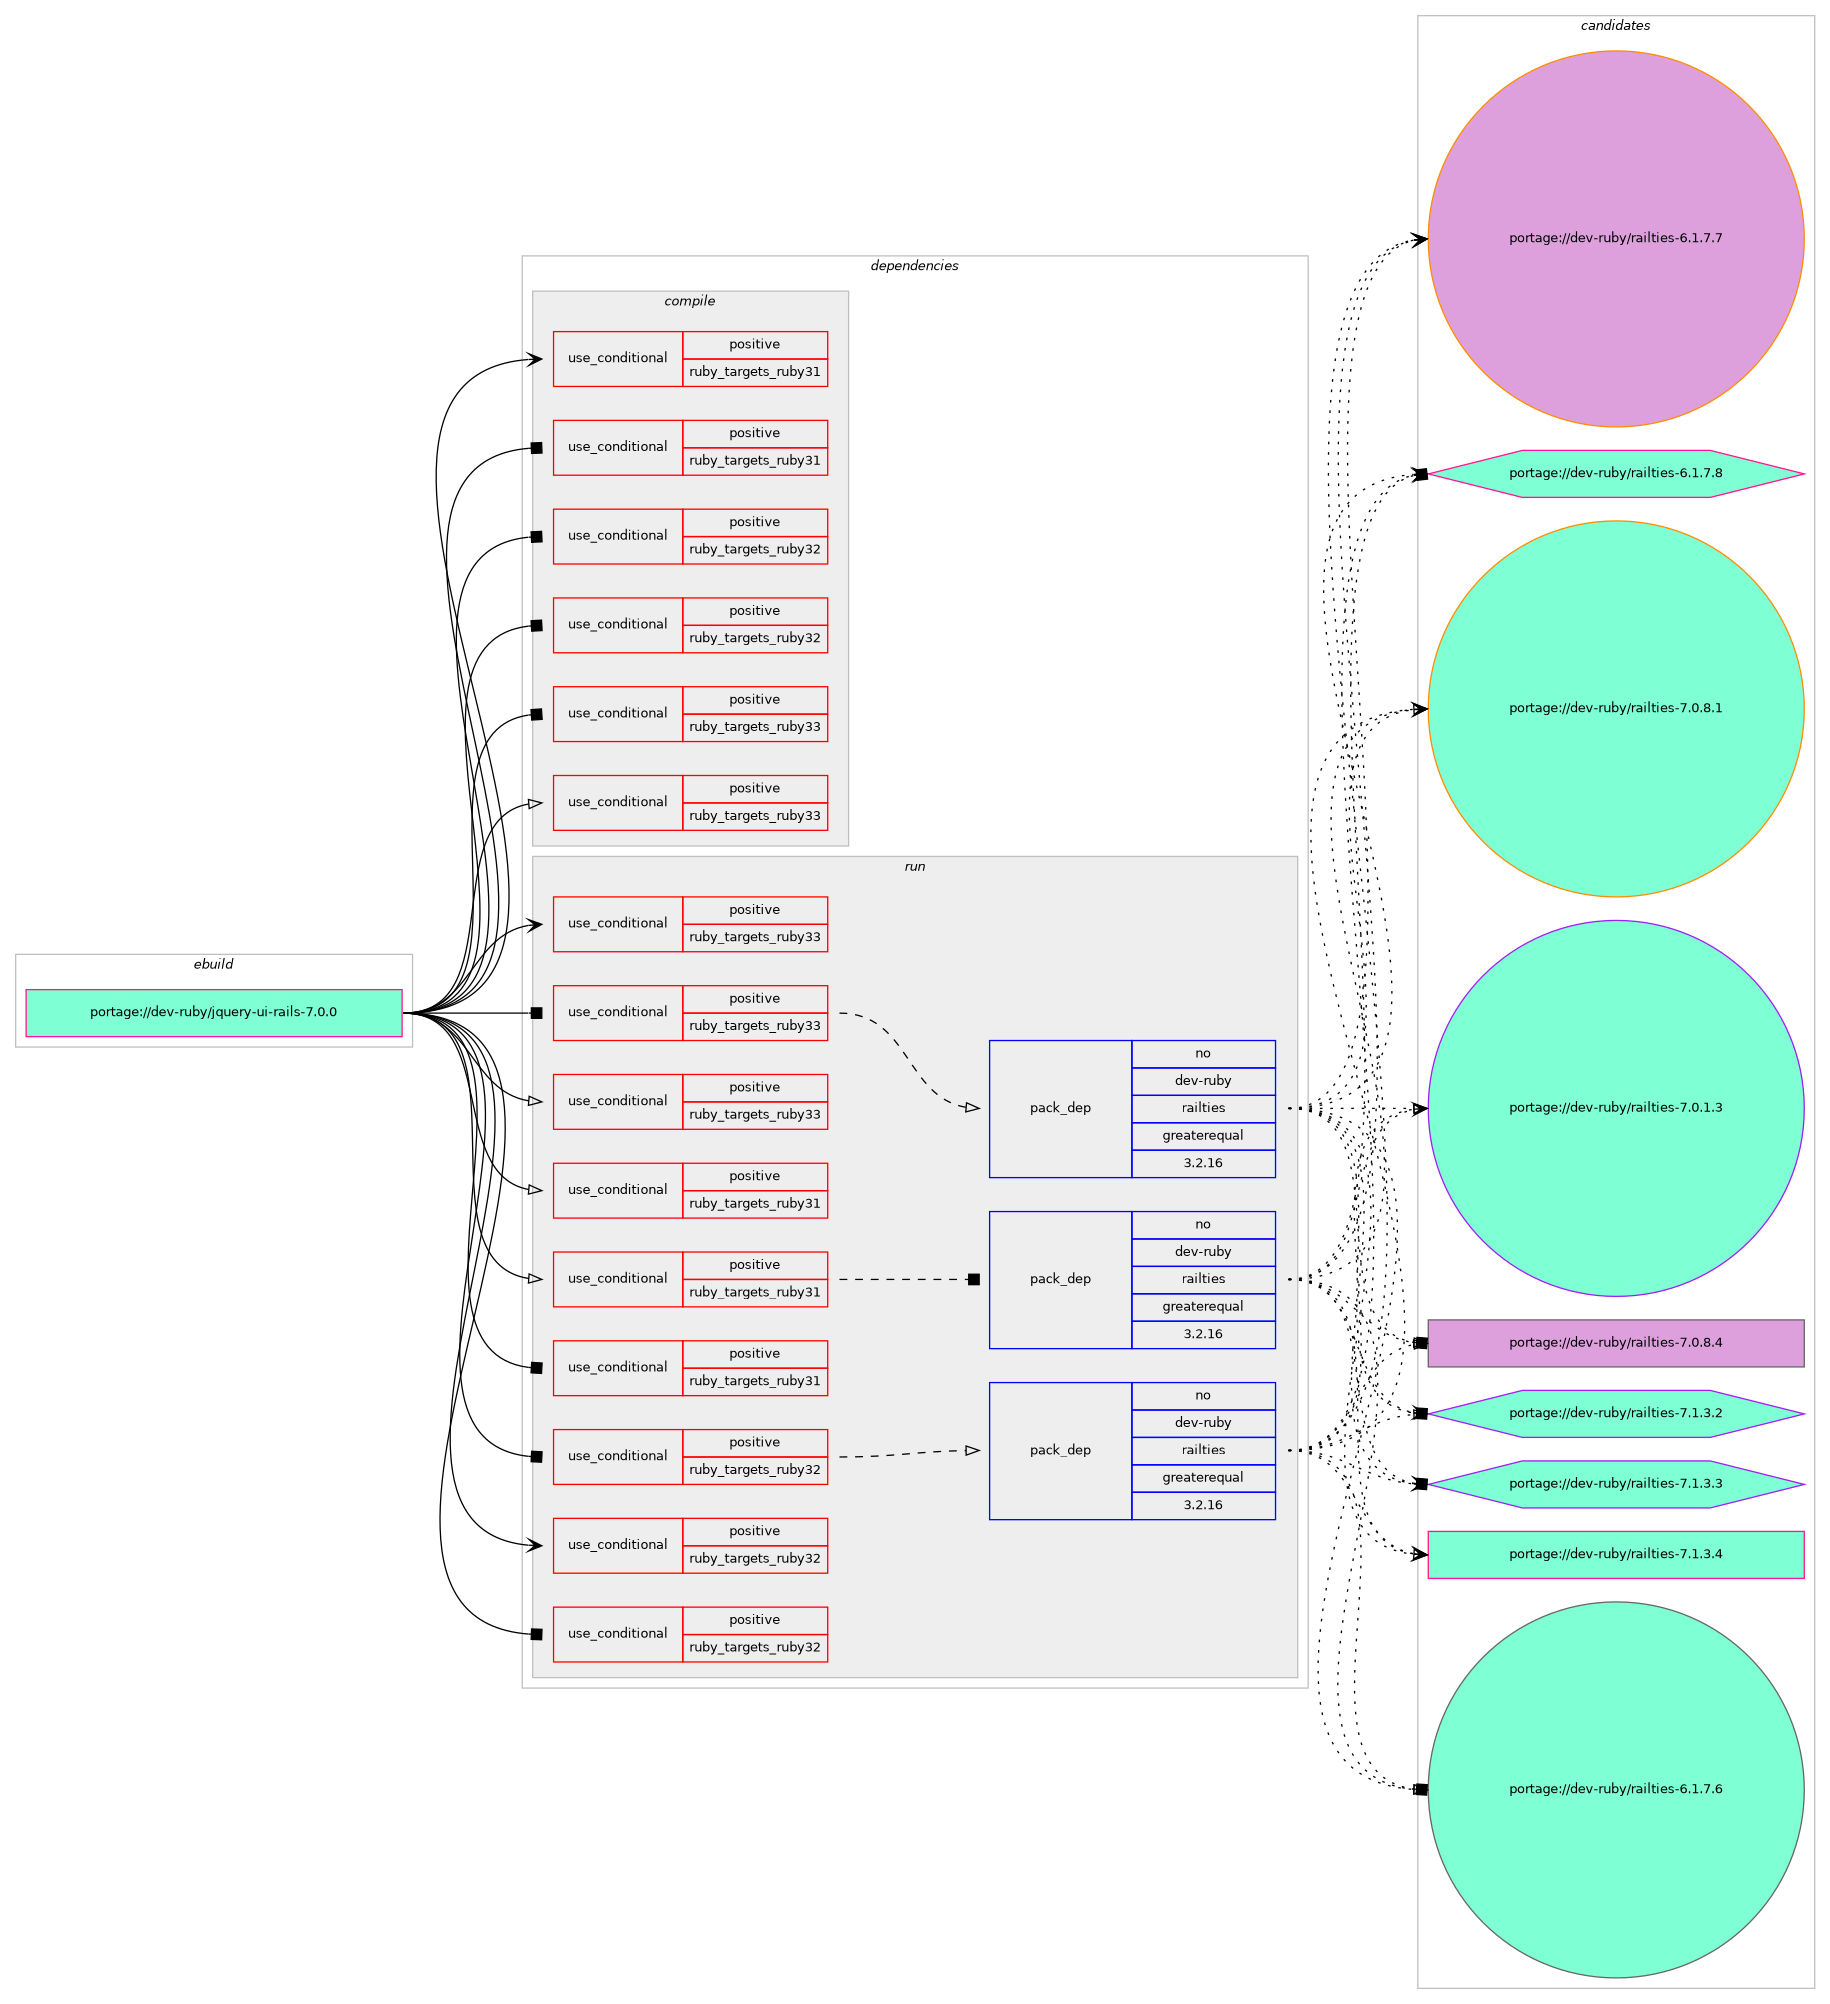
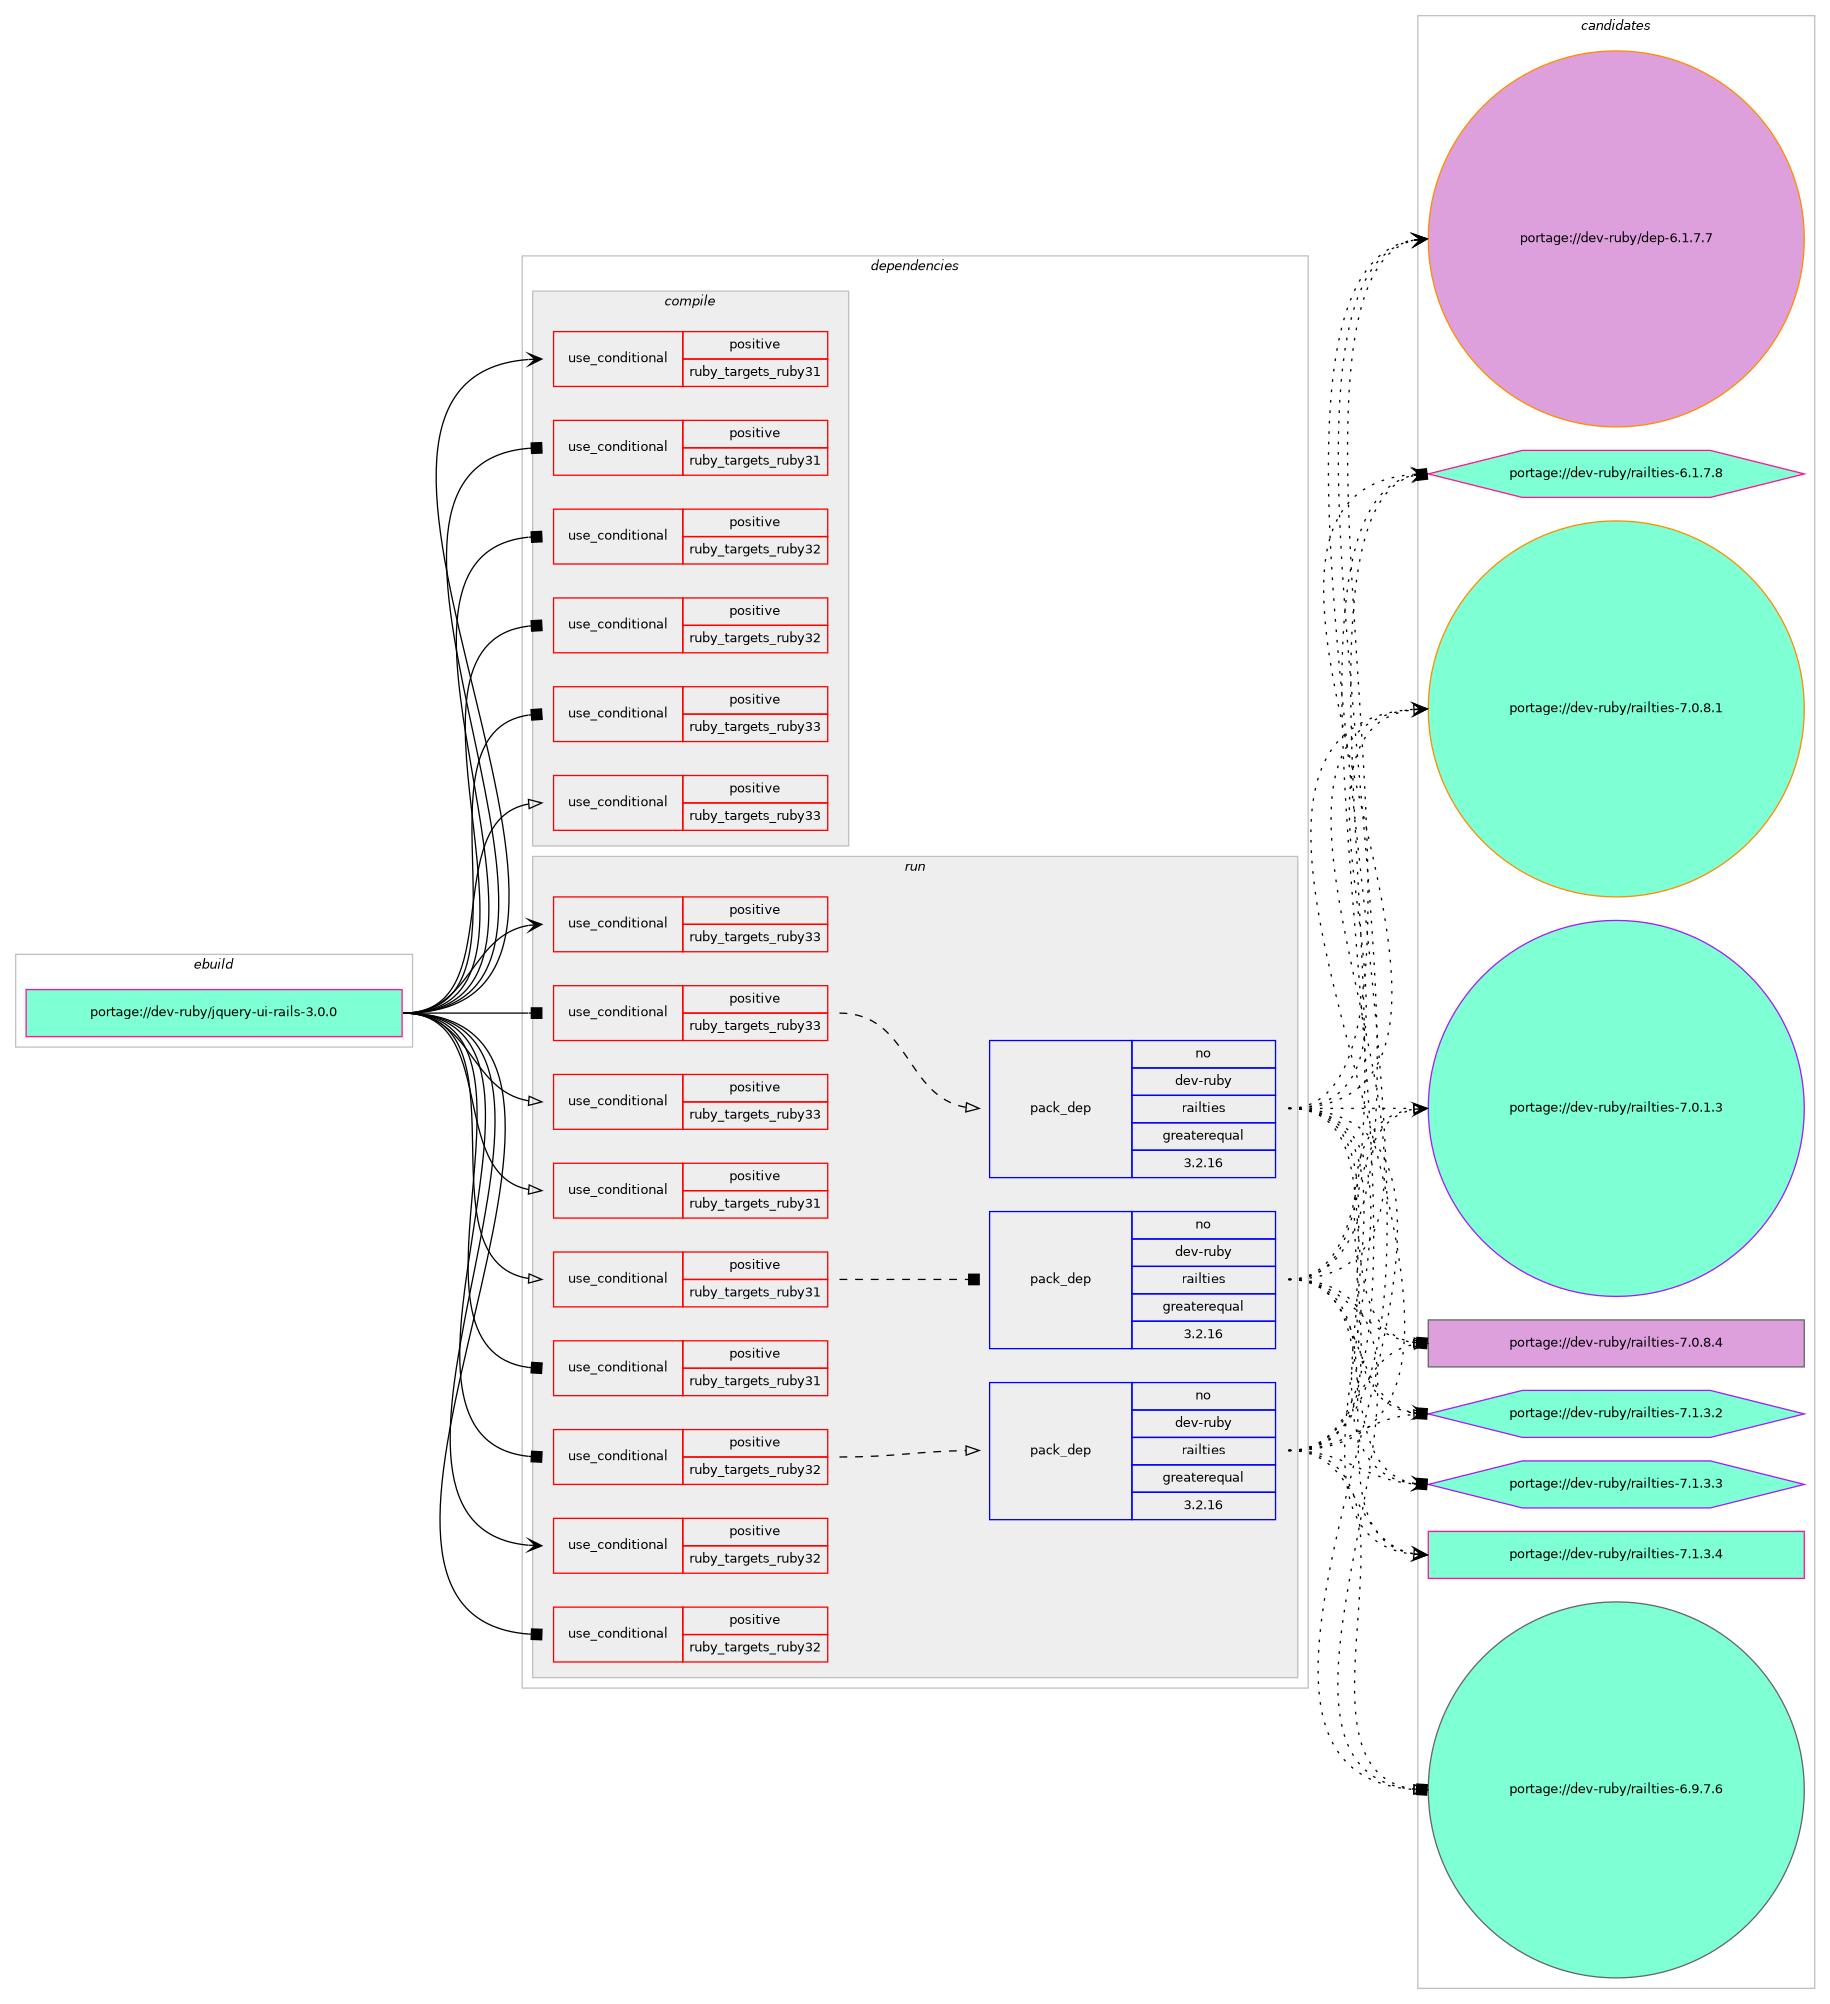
node "portage://dev-ruby/railties-6.1.7.7": label "portage://dev-ruby/railties-6.1.7.7" -> "portage://dev-ruby/dep-6.1.7.7"
node "portage://dev-ruby/jquery-ui-rails-7.0.0": label "portage://dev-ruby/jquery-ui-rails-7.0.0" -> "portage://dev-ruby/jquery-ui-rails-3.0.0"
node "portage://dev-ruby/railties-6.1.7.6": label "portage://dev-ruby/railties-6.1.7.6" -> "portage://dev-ruby/railties-6.9.7.6"
